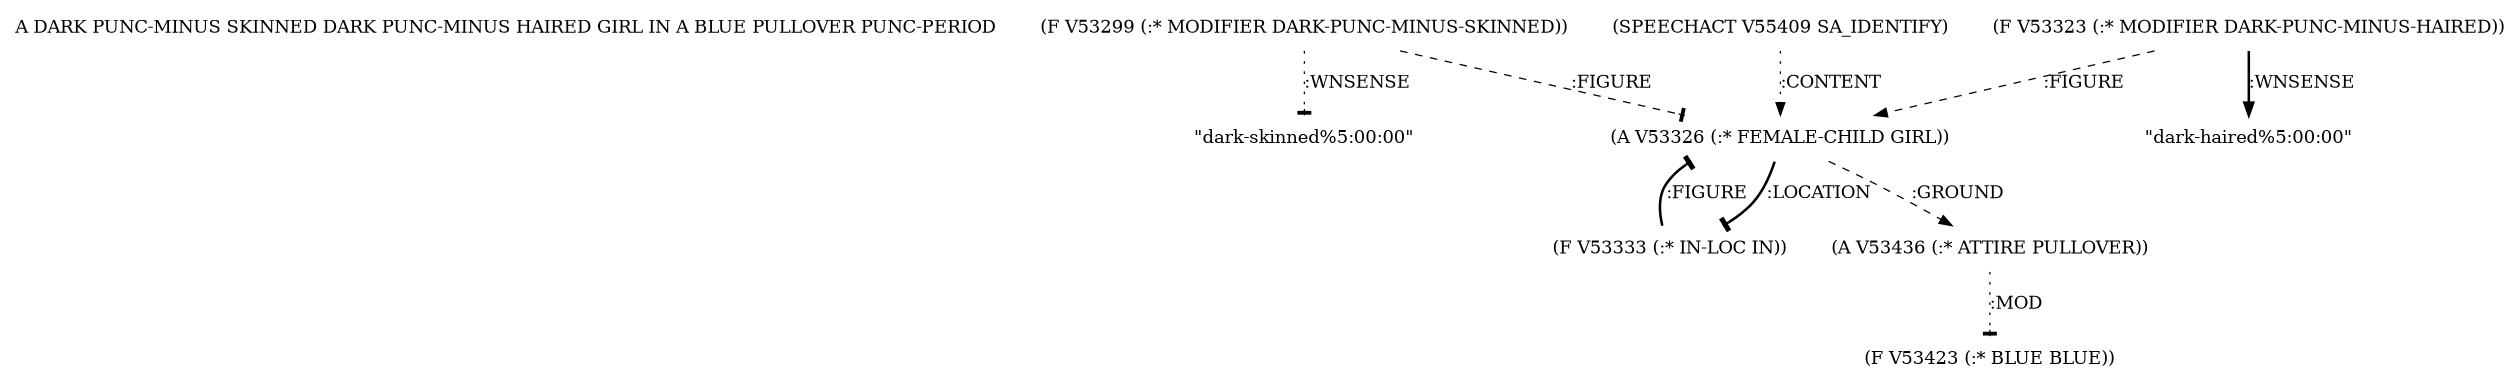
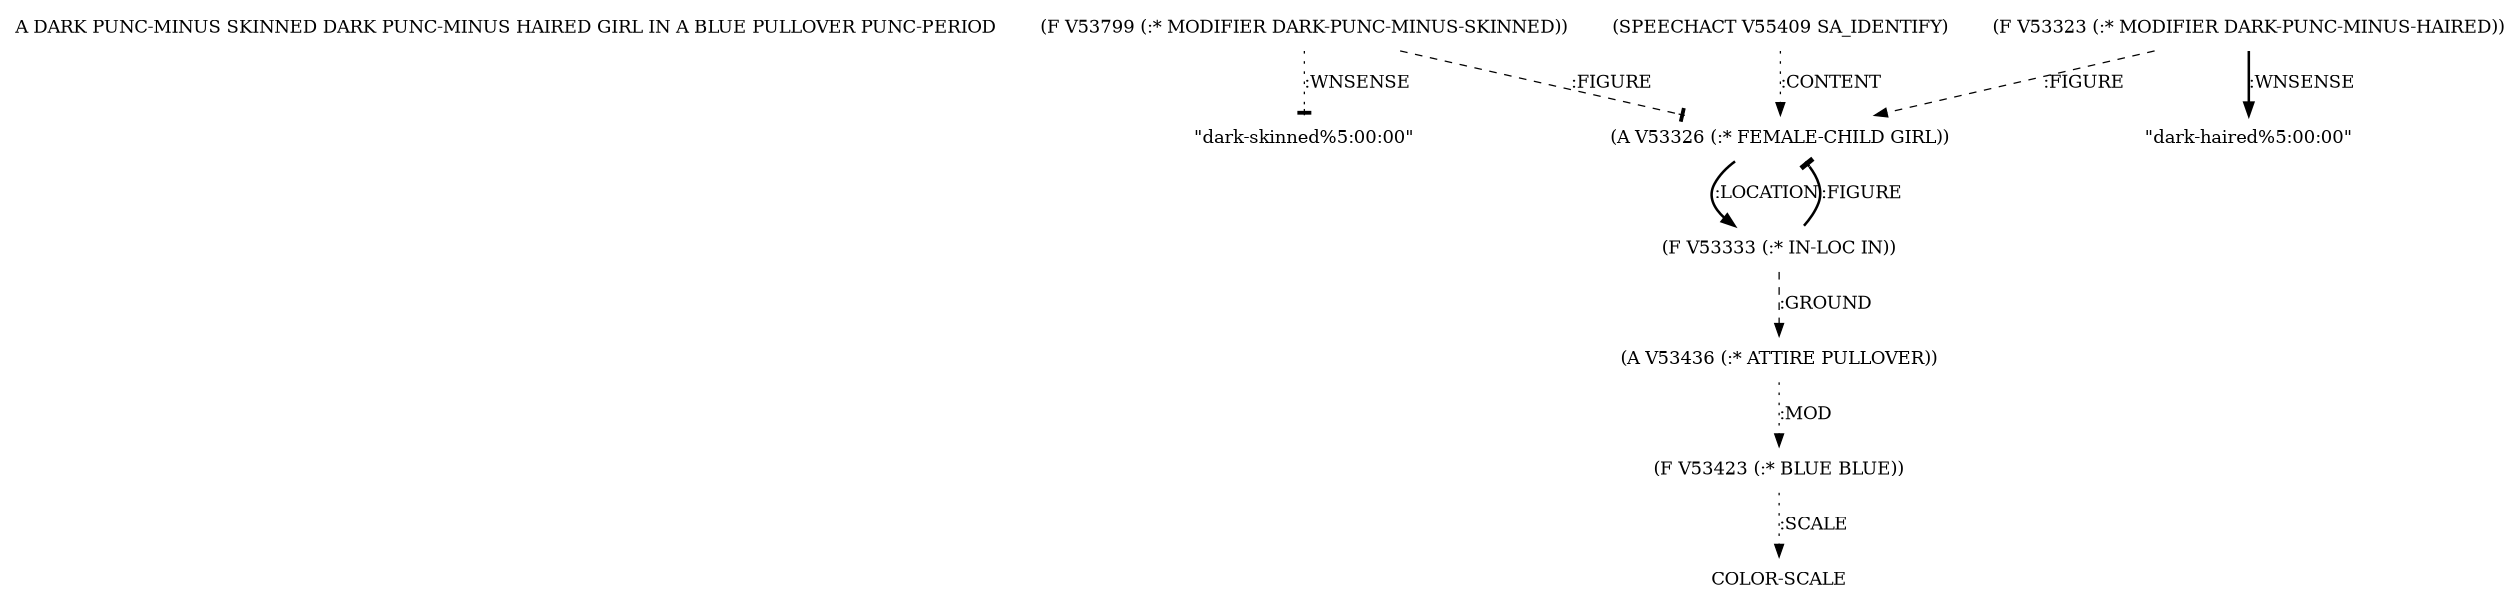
node "(F V53299 (:* MODIFIER DARK-PUNC-MINUS-SKINNED))": label "(F V53299 (:* MODIFIER DARK-PUNC-MINUS-SKINNED))" -> "(F V53799 (:* MODIFIER DARK-PUNC-MINUS-SKINNED))"
edge "(A V53326 (:* FEMALE-CHILD GIRL))" -> "(A V53436 (:* ATTIRE PULLOVER))": now "(F V53333 (:* IN-LOC IN))" -> "(A V53436 (:* ATTIRE PULLOVER))"
edge "(A V53326 (:* FEMALE-CHILD GIRL))" -> "(F V53333 (:* IN-LOC IN))": arrowhead tee -> normal
edge "(A V53436 (:* ATTIRE PULLOVER))" -> "(F V53423 (:* BLUE BLUE))": arrowhead tee -> normal
node "COLOR-SCALE": added
